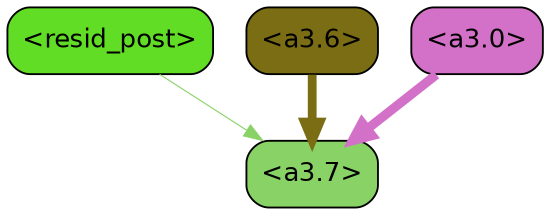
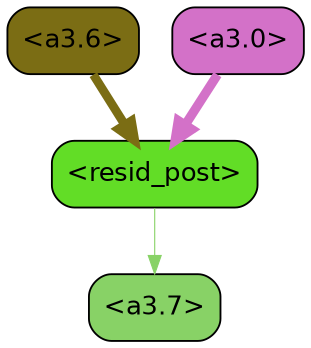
edge "<a3.6>" -> "<a3.7>": now "<a3.6>" -> "<resid_post>"
edge "<a3.0>" -> "<a3.7>": now "<a3.0>" -> "<resid_post>"
